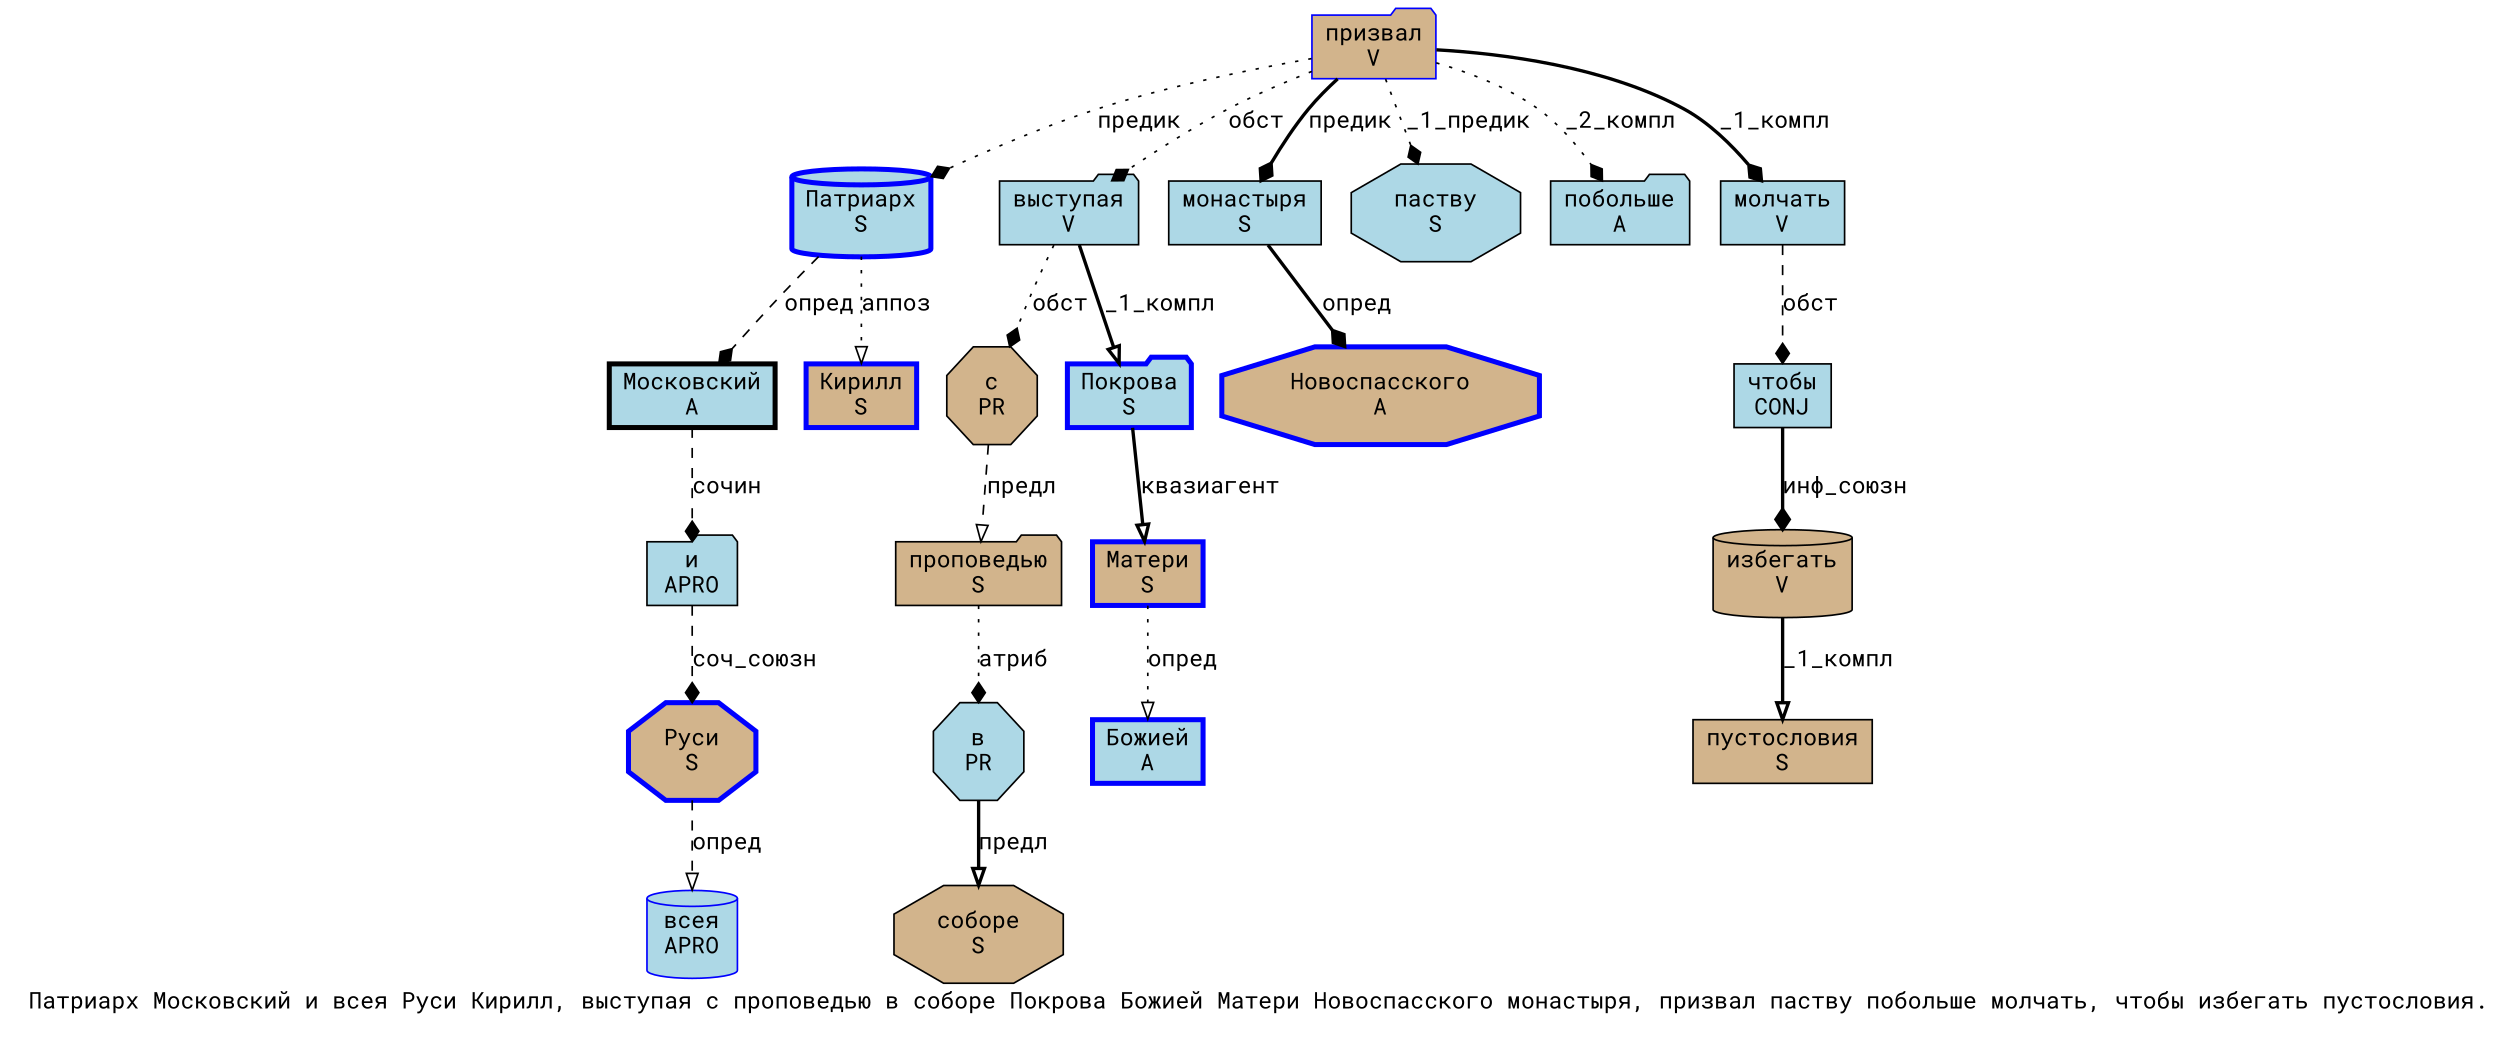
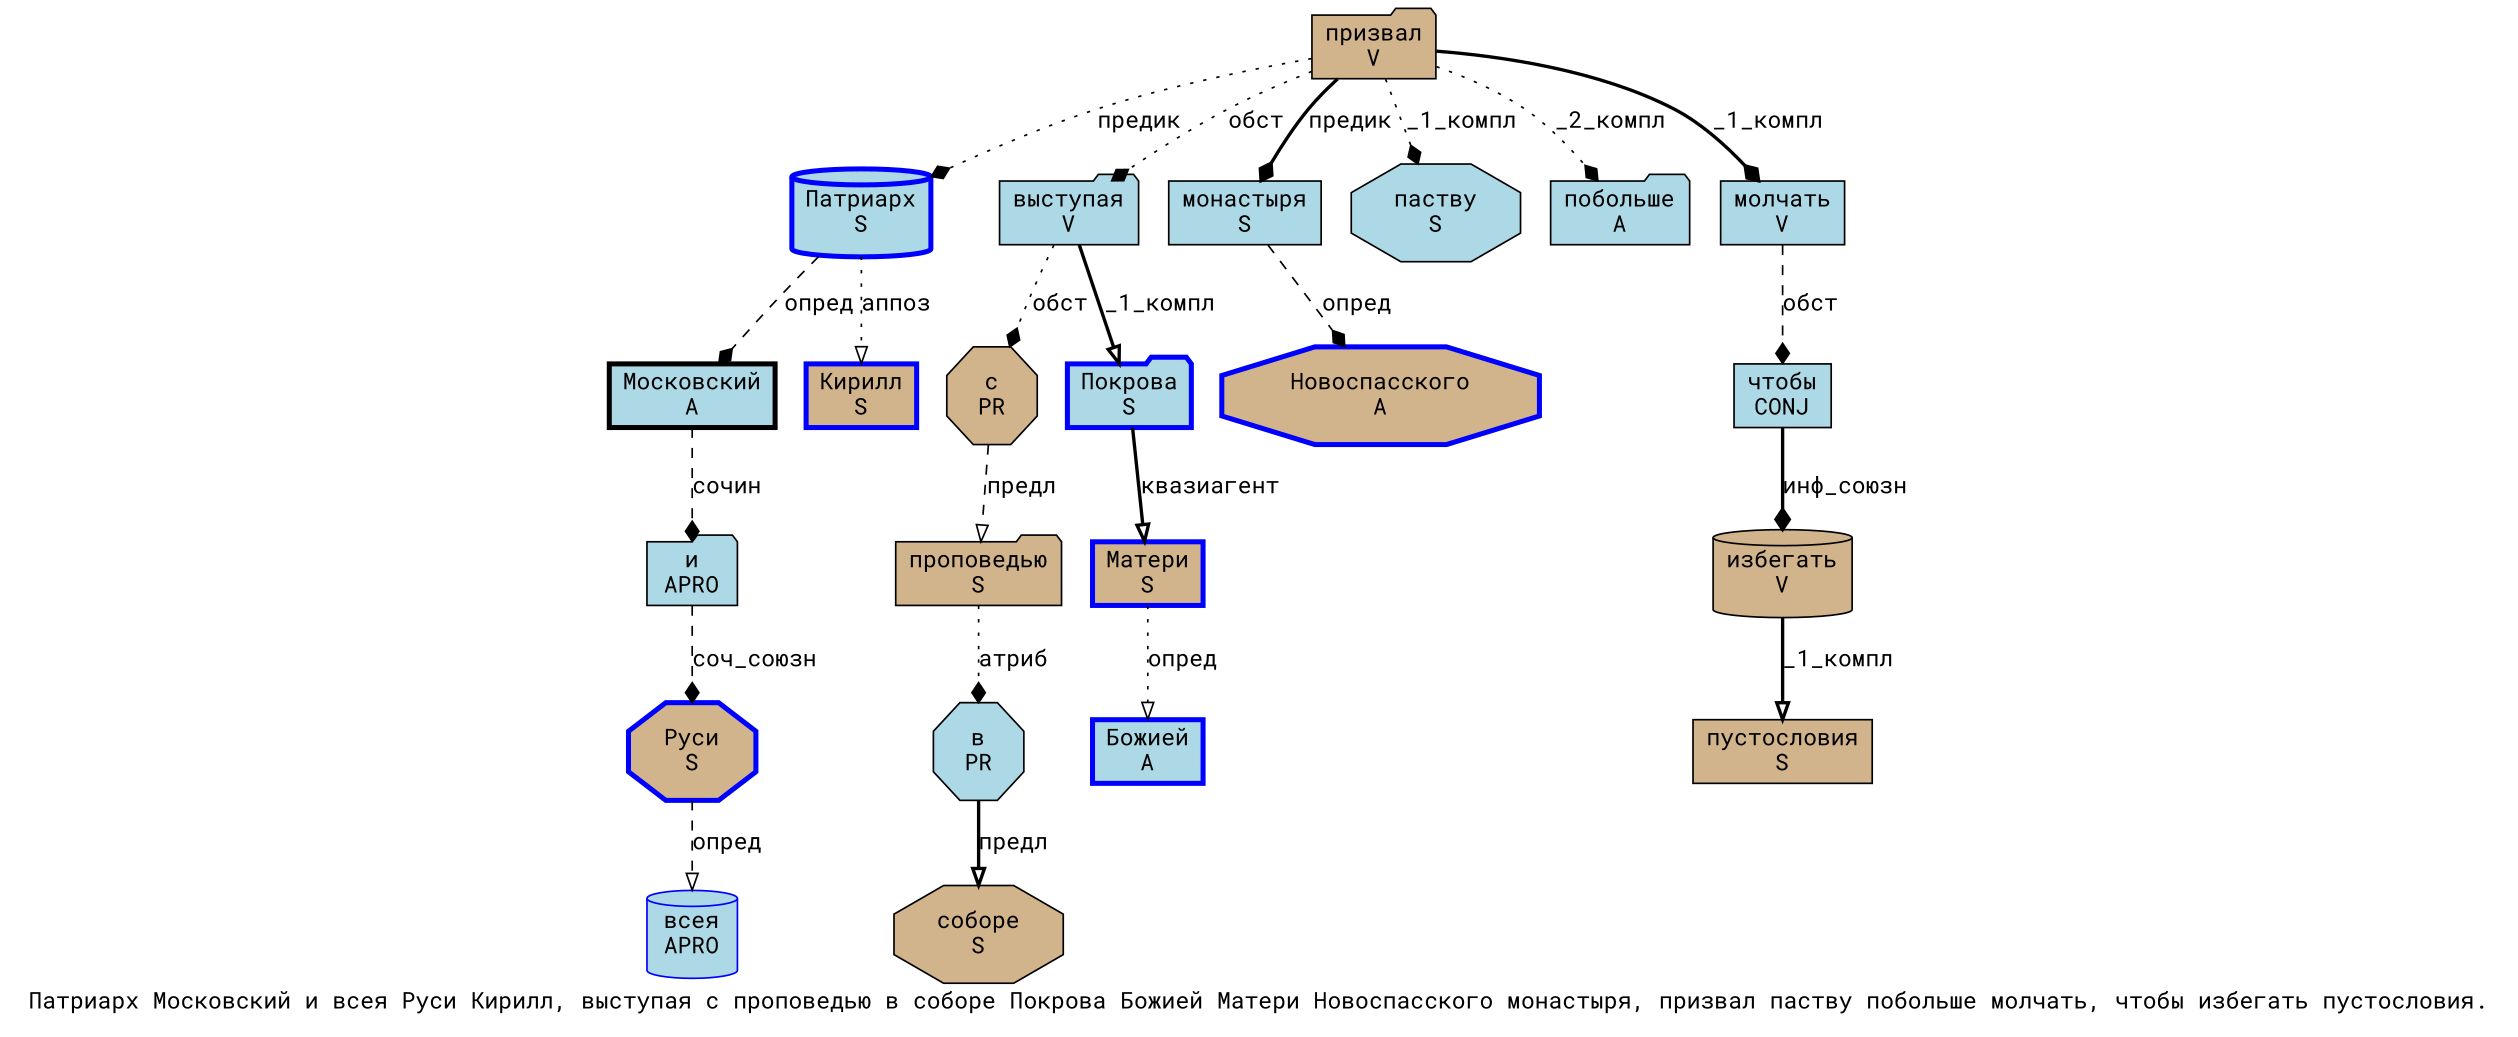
node "призвал V": color blue -> black
edge "призвал V" -> "паству S": label "_1_предик" -> "_1_компл"
edge "монастыря S" -> "Новоспасского A": style bold -> dashed
